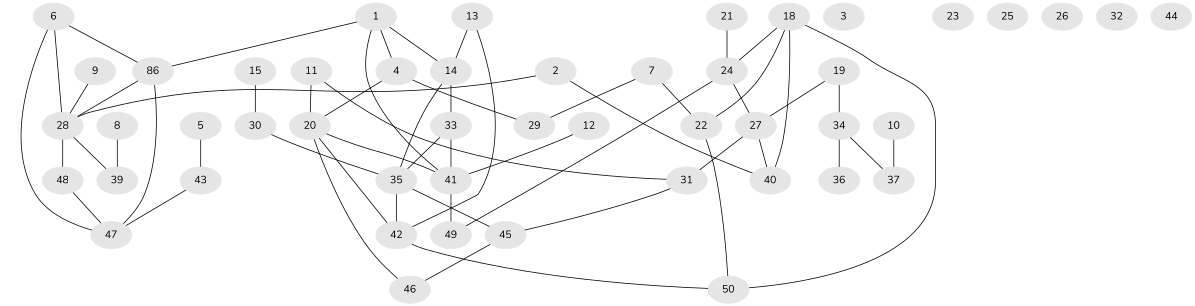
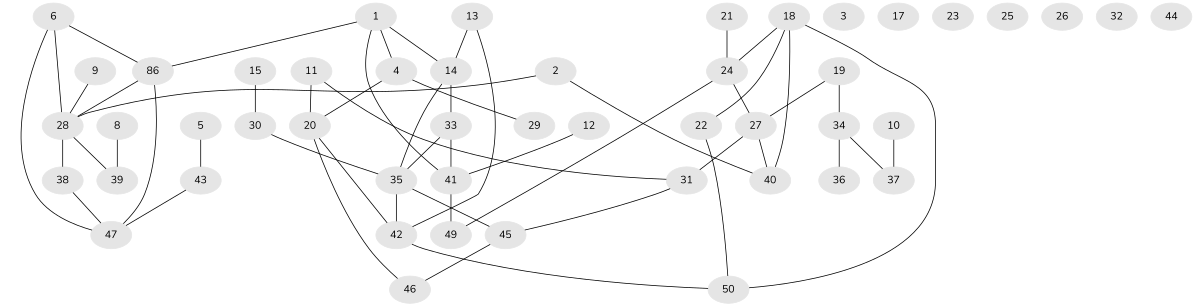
node "17": added
node "7": removed
edge "20" -- "41": removed
node "48": label "48" -> "38"
